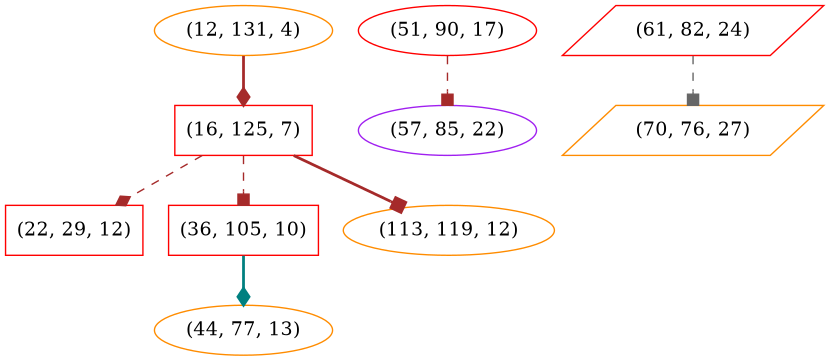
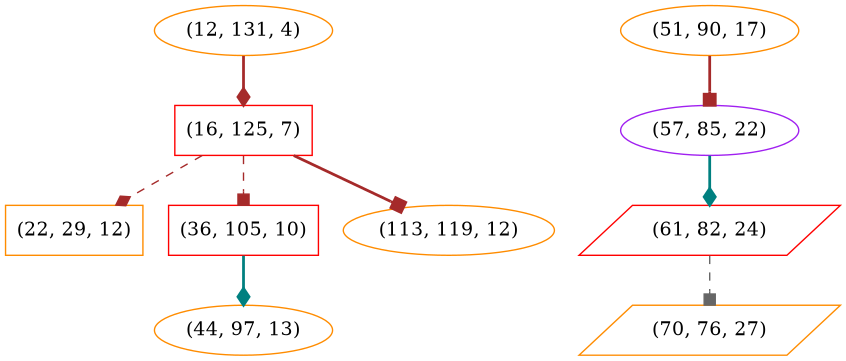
node "(51, 90, 17)": color red -> darkorange
edge "(51, 90, 17)" -> "(57, 85, 22)": style dashed -> bold
edge "(57, 85, 22)" -> "(61, 82, 24)": added
node "(22, 29, 12)": color red -> darkorange
node "(44, 77, 13)": label "(44, 77, 13)" -> "(44, 97, 13)"
